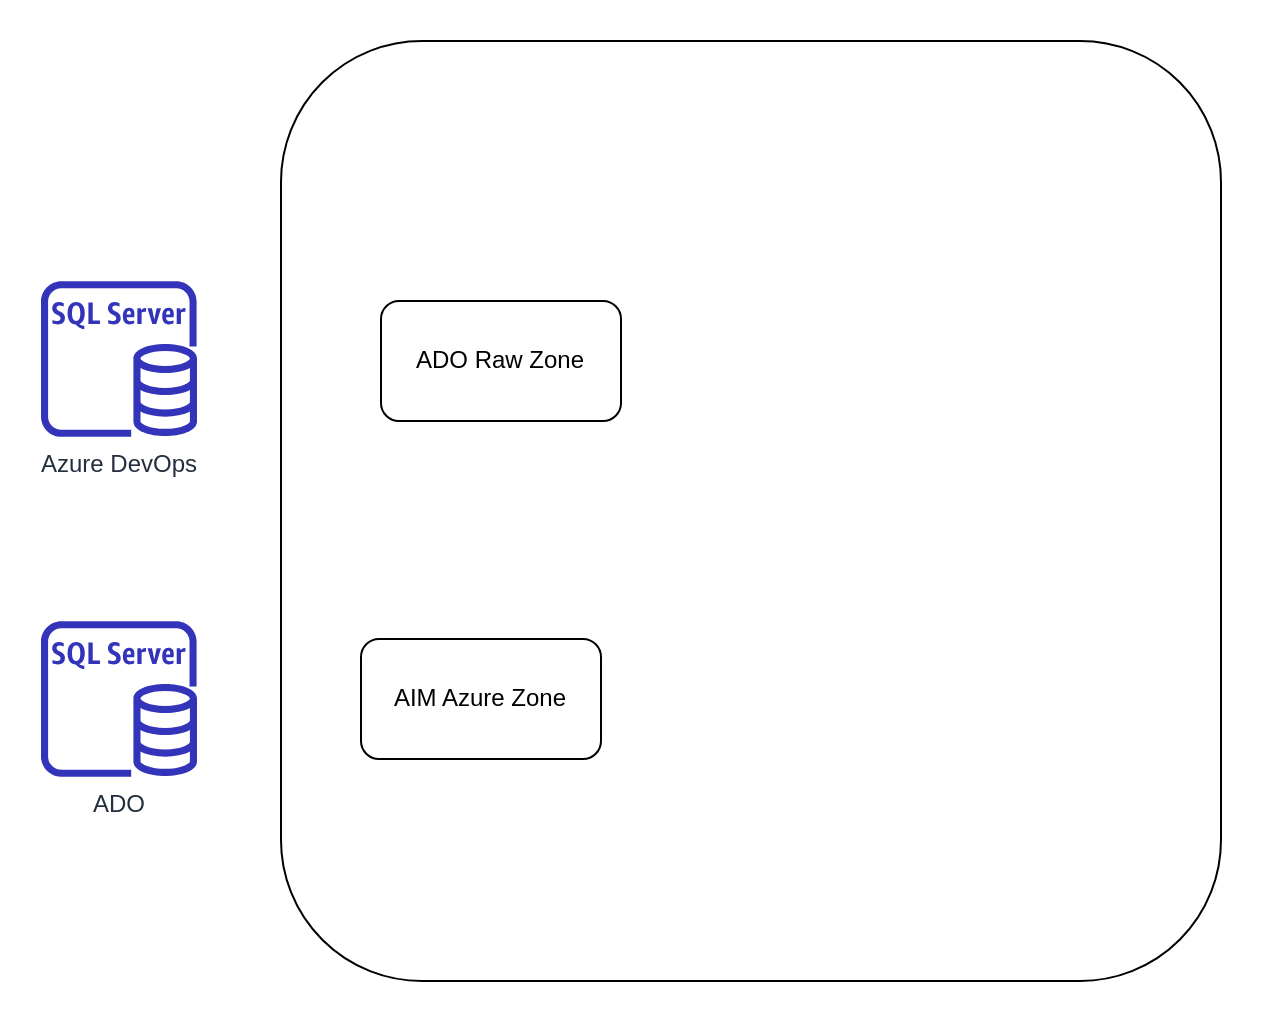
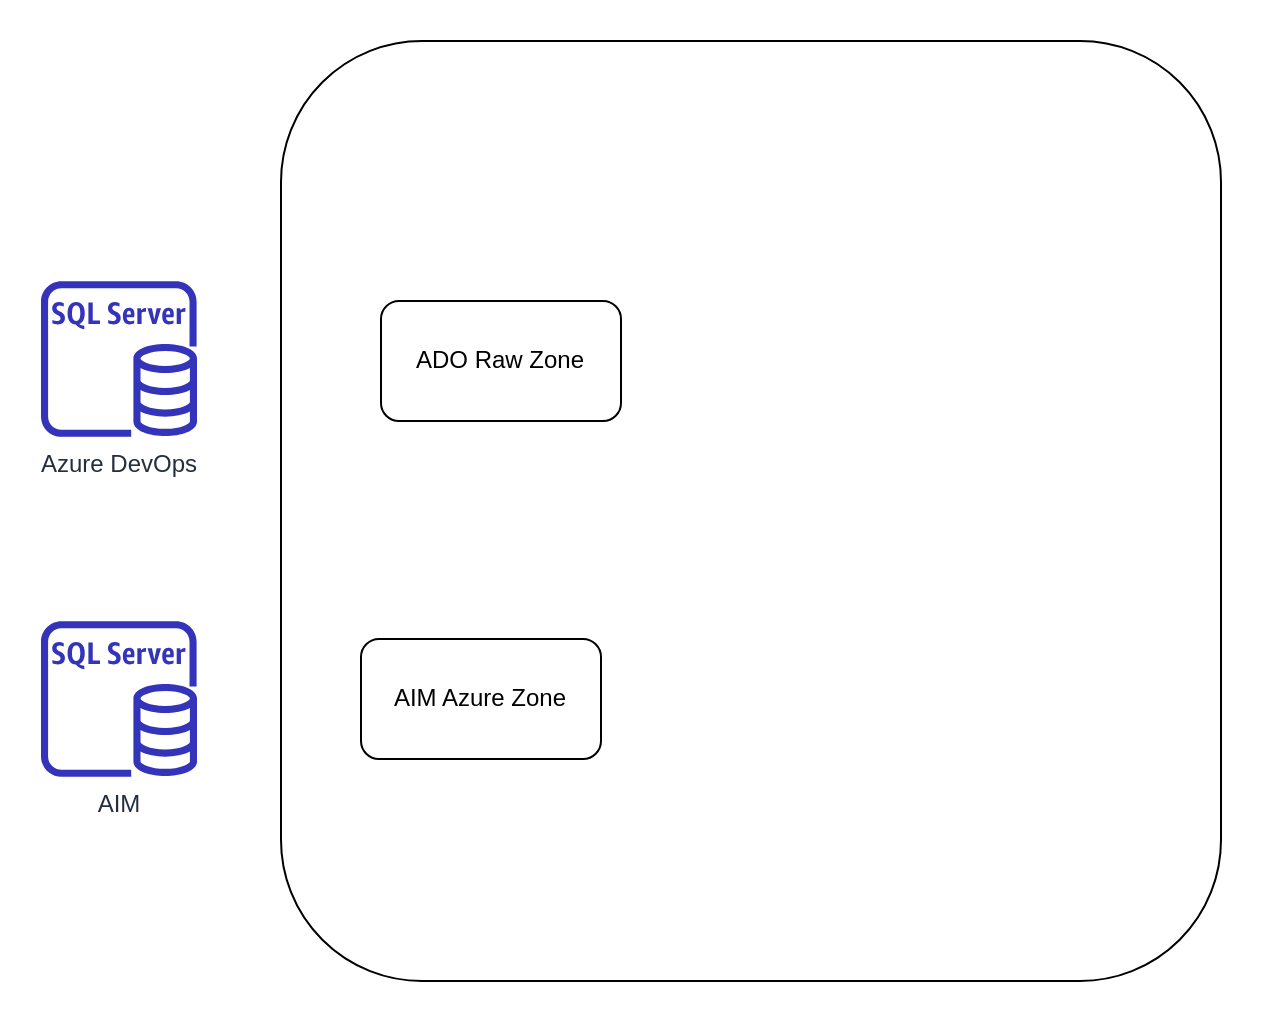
node "ADO": label "ADO" -> "AIM"
